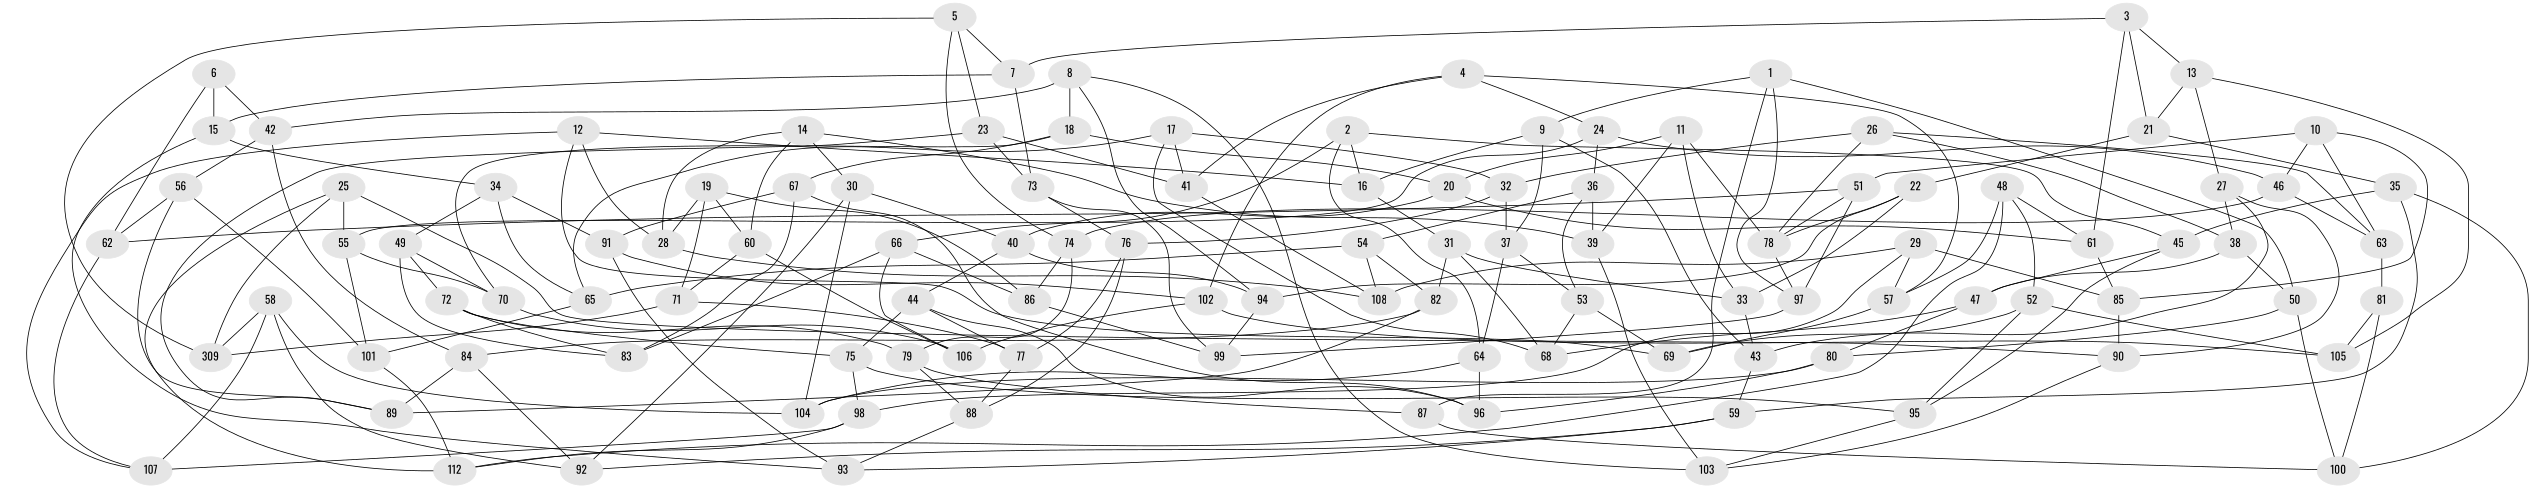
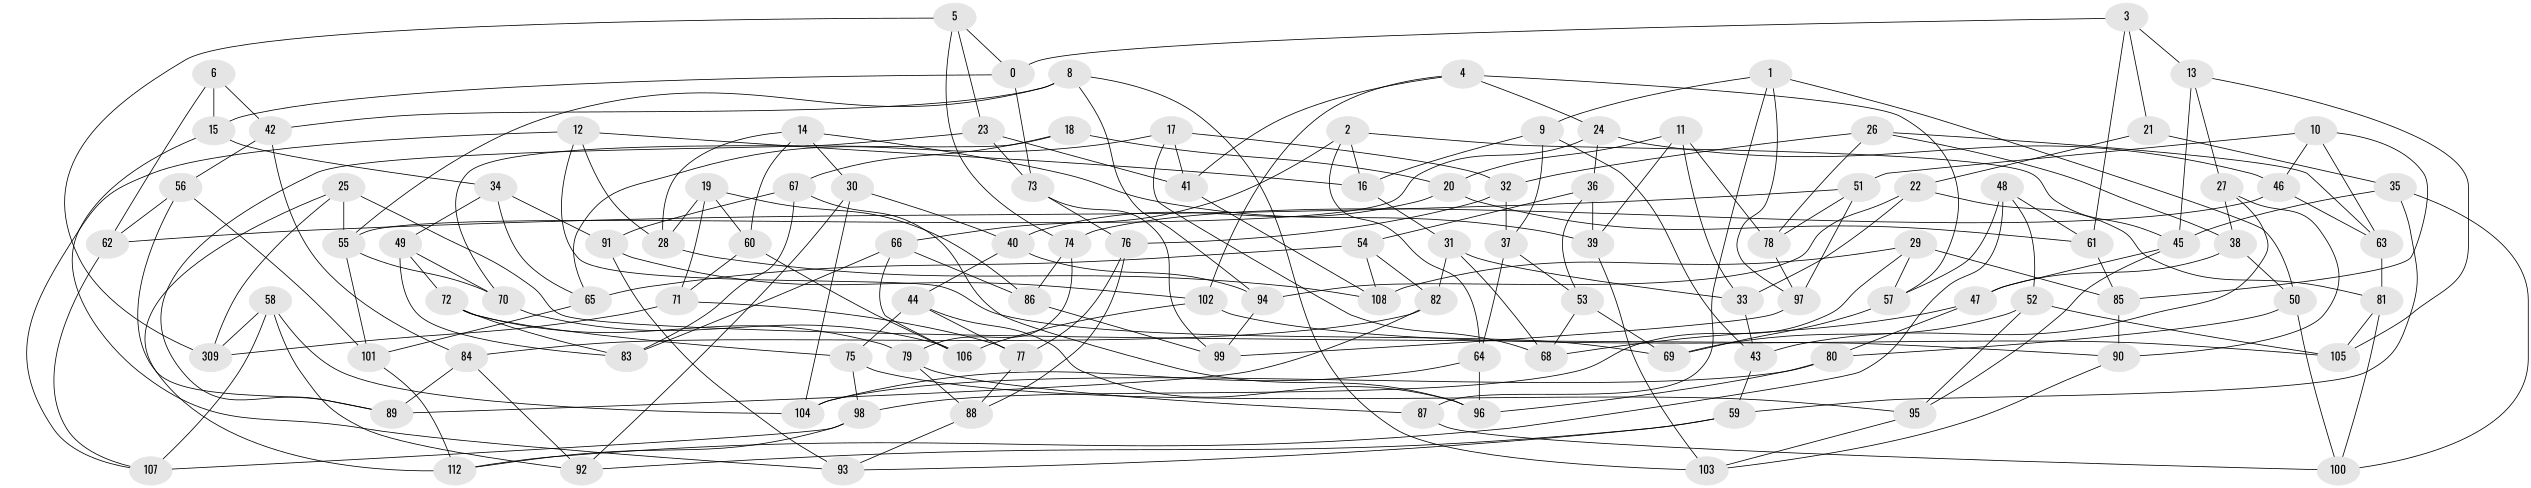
node "7": label "7" -> "0"
edge "8" -- "18": now "8" -- "55"
edge "13" -- "21": now "13" -- "45"
edge "22" -- "78": now "22" -- "81"
